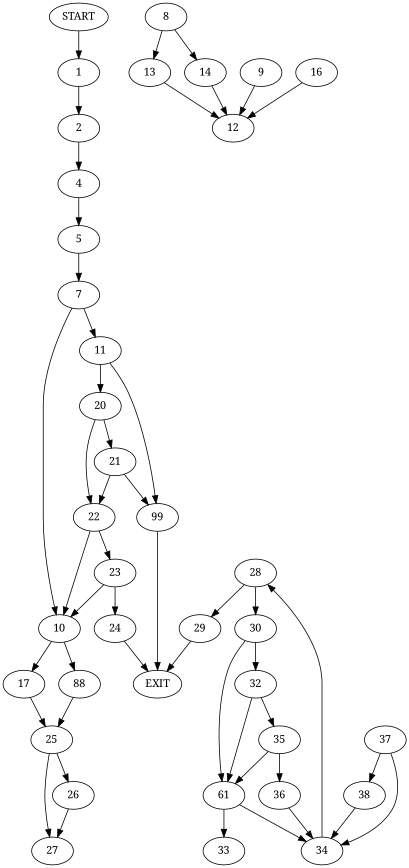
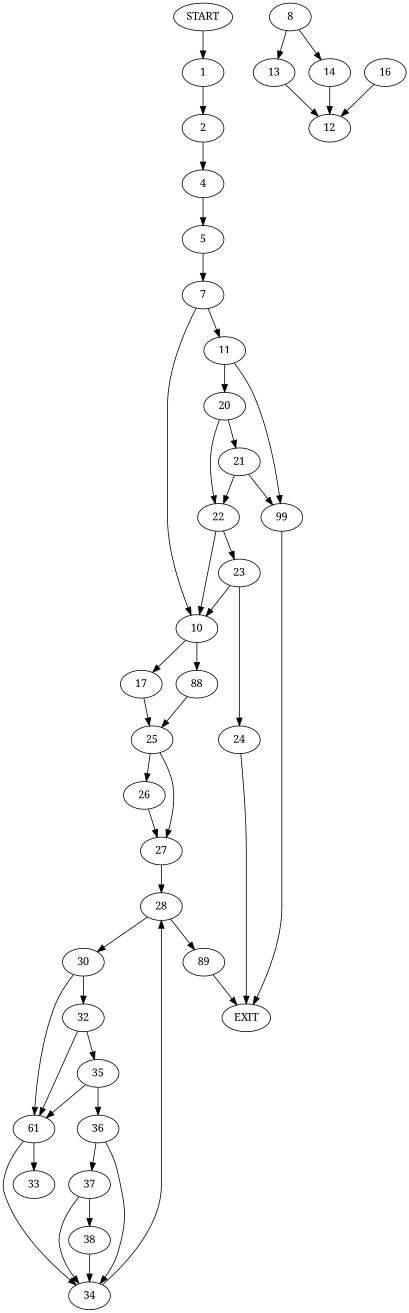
node "9": removed
node "29": label "29" -> "89"
edge "27" -> "28": added
edge "36" -> "37": added
